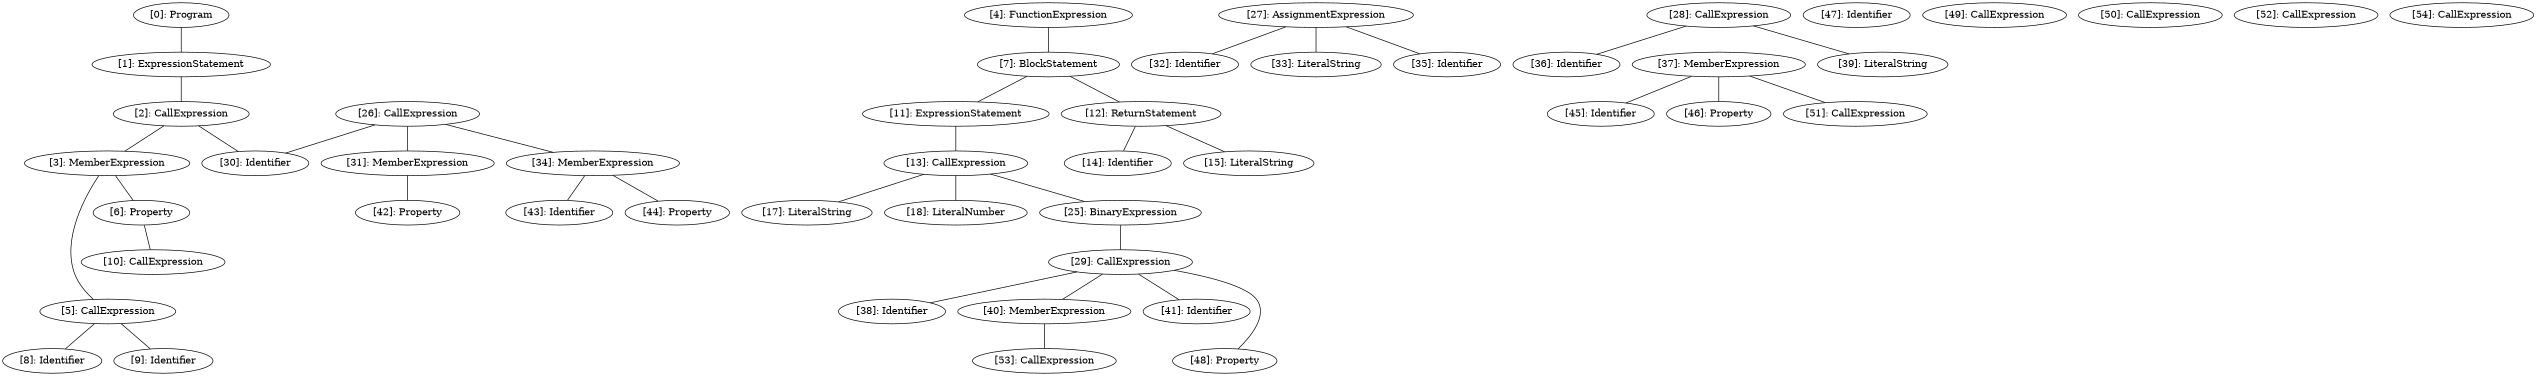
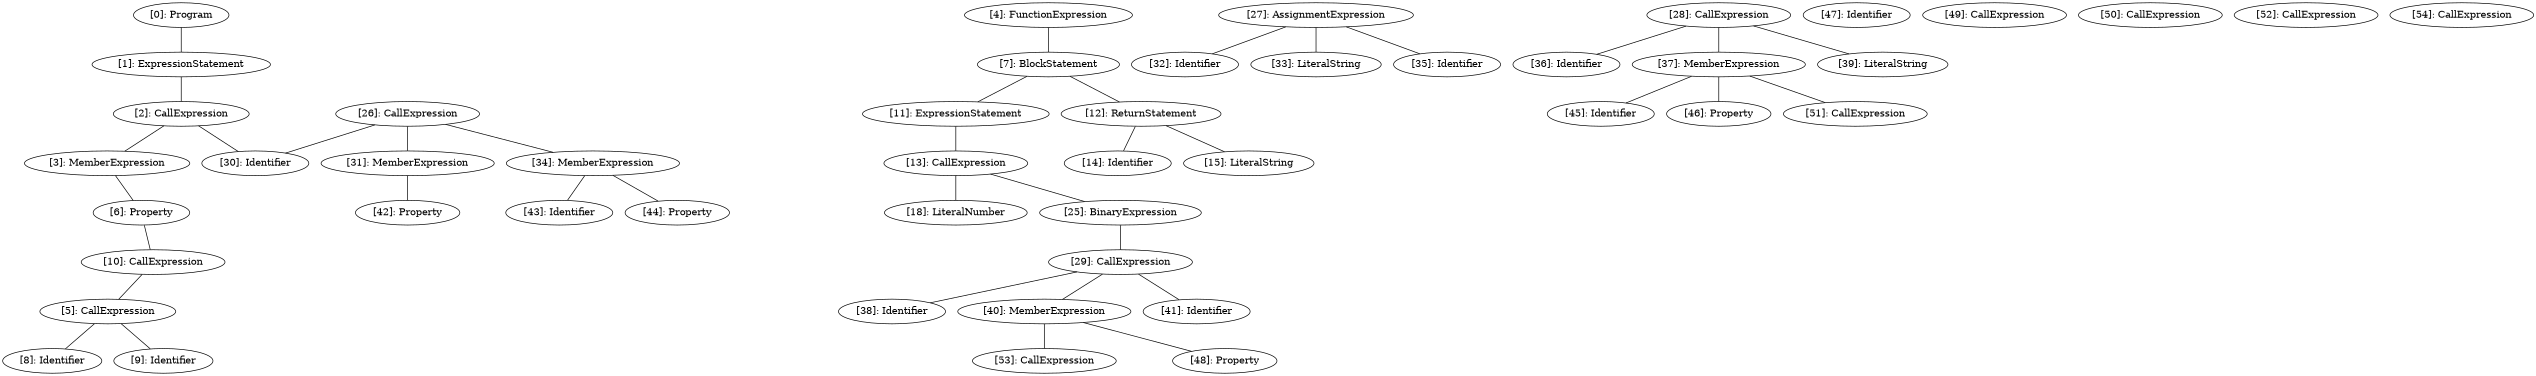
edge "[28]: CallExpression" -- "[37]: MemberExpression": added
node "[17]: LiteralString": removed
edge "[3]: MemberExpression" -- "[5]: CallExpression": now "[10]: CallExpression" -- "[5]: CallExpression"
edge "[29]: CallExpression" -- "[48]: Property": now "[40]: MemberExpression" -- "[48]: Property"
